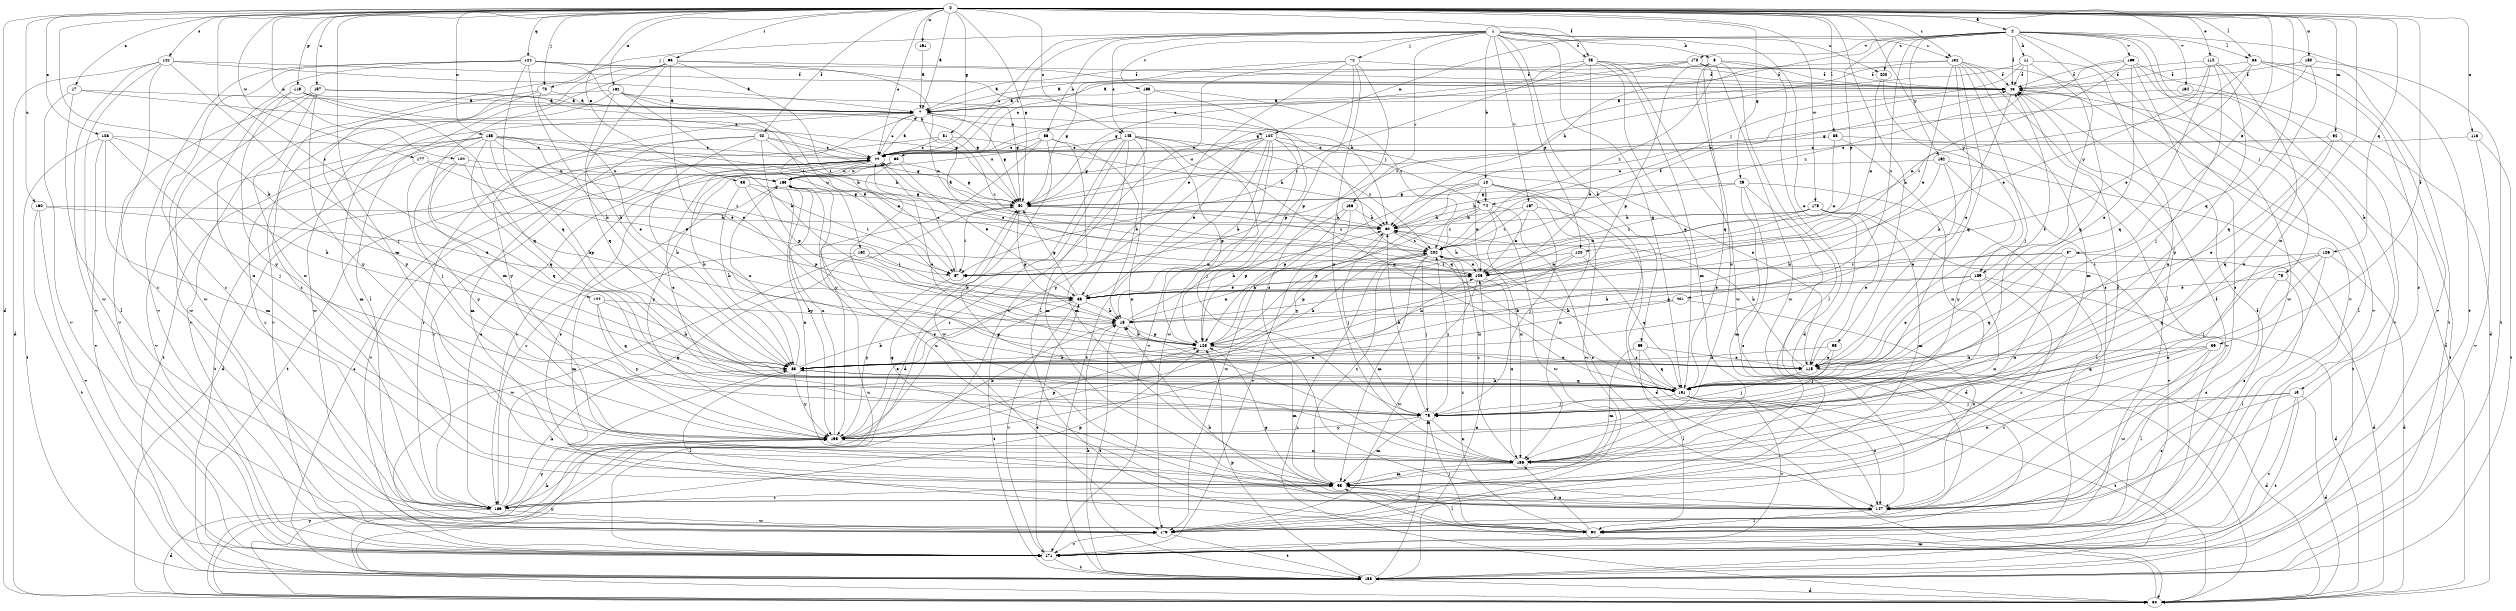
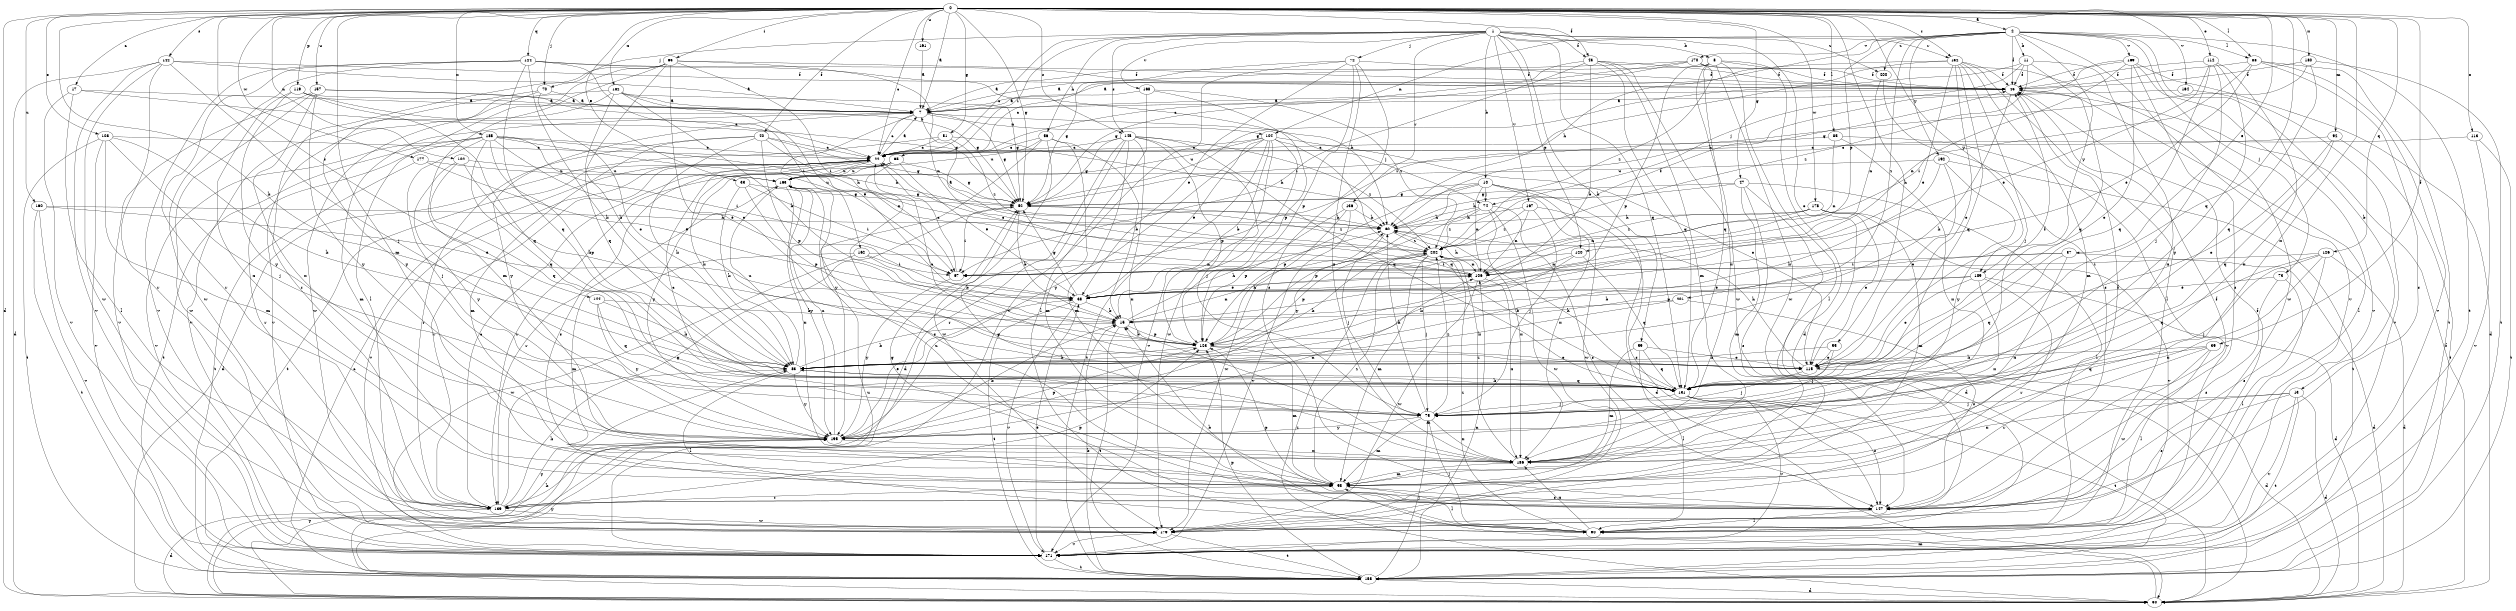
node "49": label "49" -> "47"
edge "52" -> "15": label "p" -> "b"
